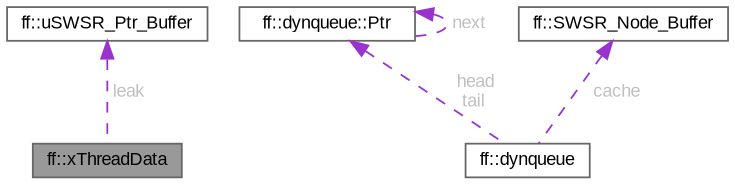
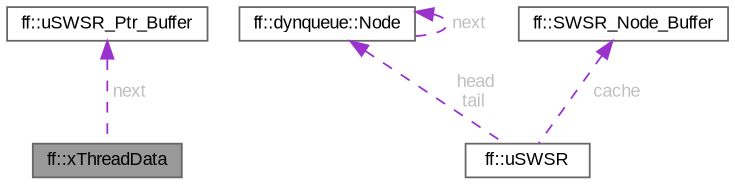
node "ff::dynqueue::Ptr": label "ff::dynqueue::Ptr" -> "ff::dynqueue::Node"
edge "ff::xThreadData" -> "ff::uSWSR_Ptr_Buffer": label " leak" -> " next"
node "ff::dynqueue": label "ff::dynqueue" -> "ff::uSWSR"
